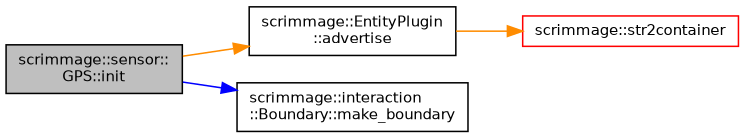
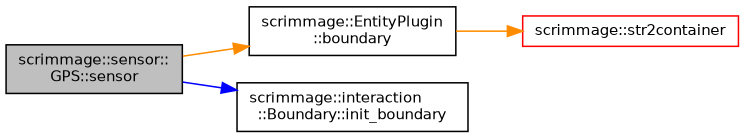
node "scrimmage::EntityPlugin ::advertise": label "scrimmage::EntityPlugin ::advertise" -> "scrimmage::EntityPlugin ::boundary"
node "scrimmage::sensor:: GPS::init": label "scrimmage::sensor:: GPS::init" -> "scrimmage::sensor:: GPS::sensor"
node "scrimmage::interaction ::Boundary::make_boundary": label "scrimmage::interaction ::Boundary::make_boundary" -> "scrimmage::interaction ::Boundary::init_boundary"
